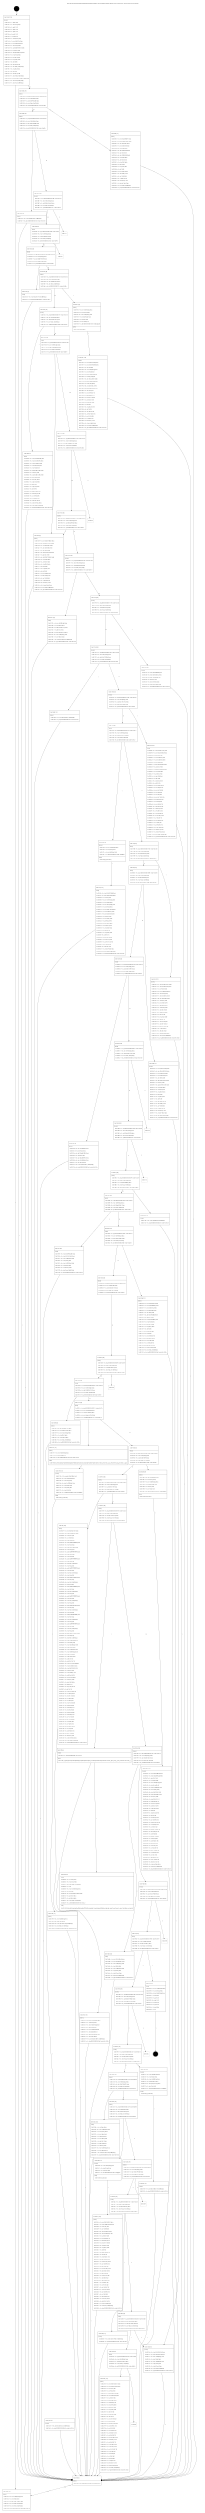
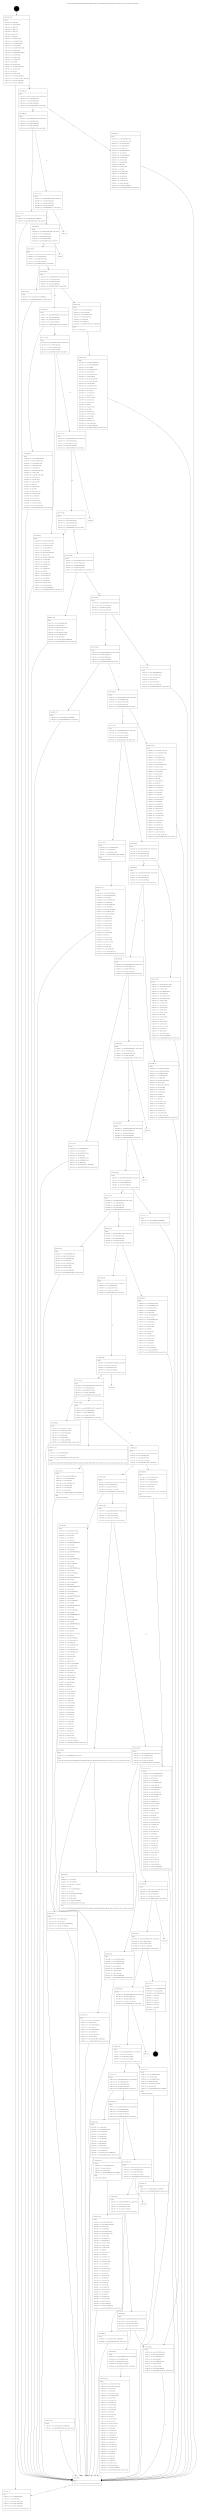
node "0x401ac0": removed
